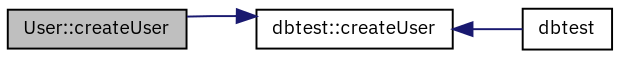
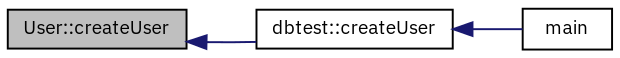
edge "User::createUser" -> "dbtest::createUser": reversed
node "dbtest": label "dbtest" -> "main"
